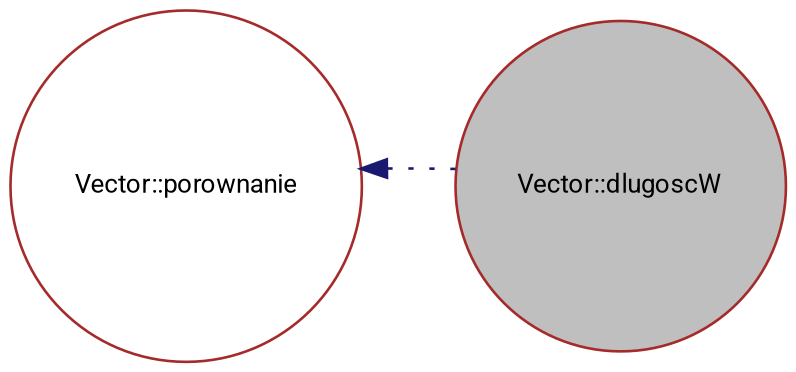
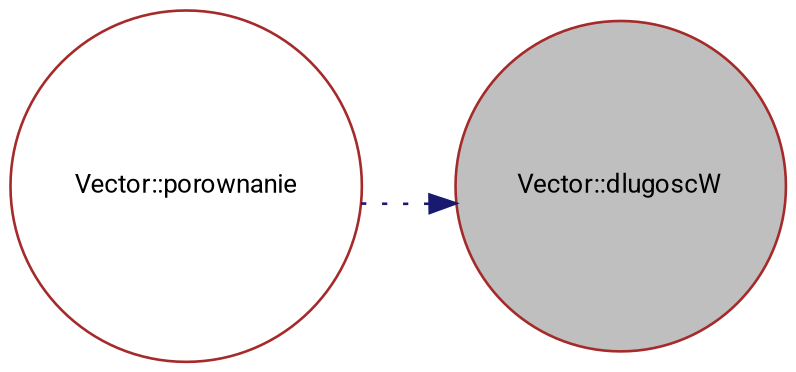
edge "Vector::dlugoscW" -> "Vector::porownanie": reversed
